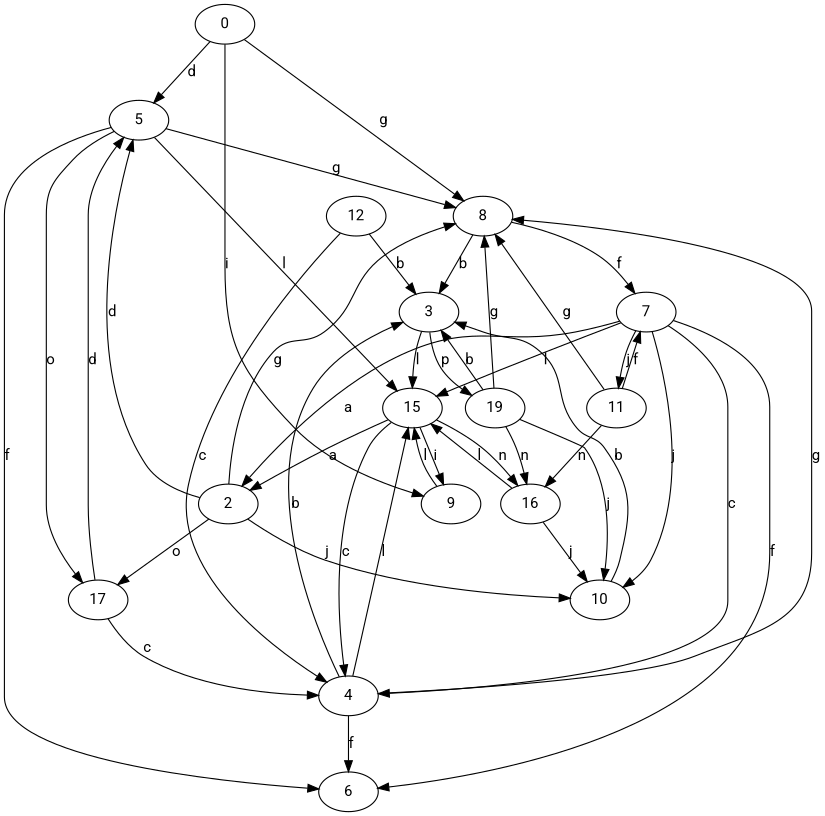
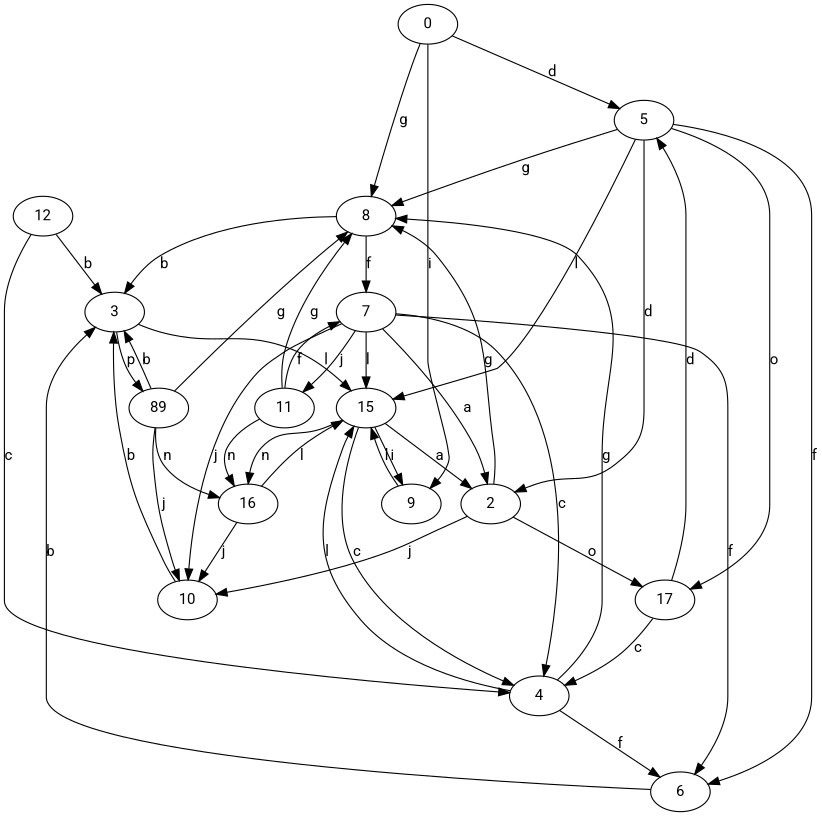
edge "2" -> "5": reversed
node "19": label "19" -> "89"
edge "4" -> "3": now "6" -> "3"
